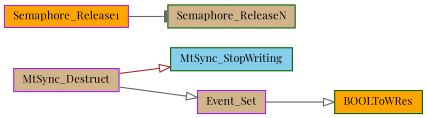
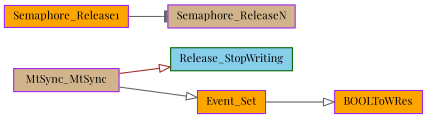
node "Semaphore_ReleaseN": color darkgreen -> purple
node "MtSync_StopWriting": label "MtSync_StopWriting" -> "Release_StopWriting"
node "MtSync_Destruct": label "MtSync_Destruct" -> "MtSync_MtSync"
node "Event_Set": fillcolor tan -> orange
node "BOOLToWRes": color darkgreen -> purple
